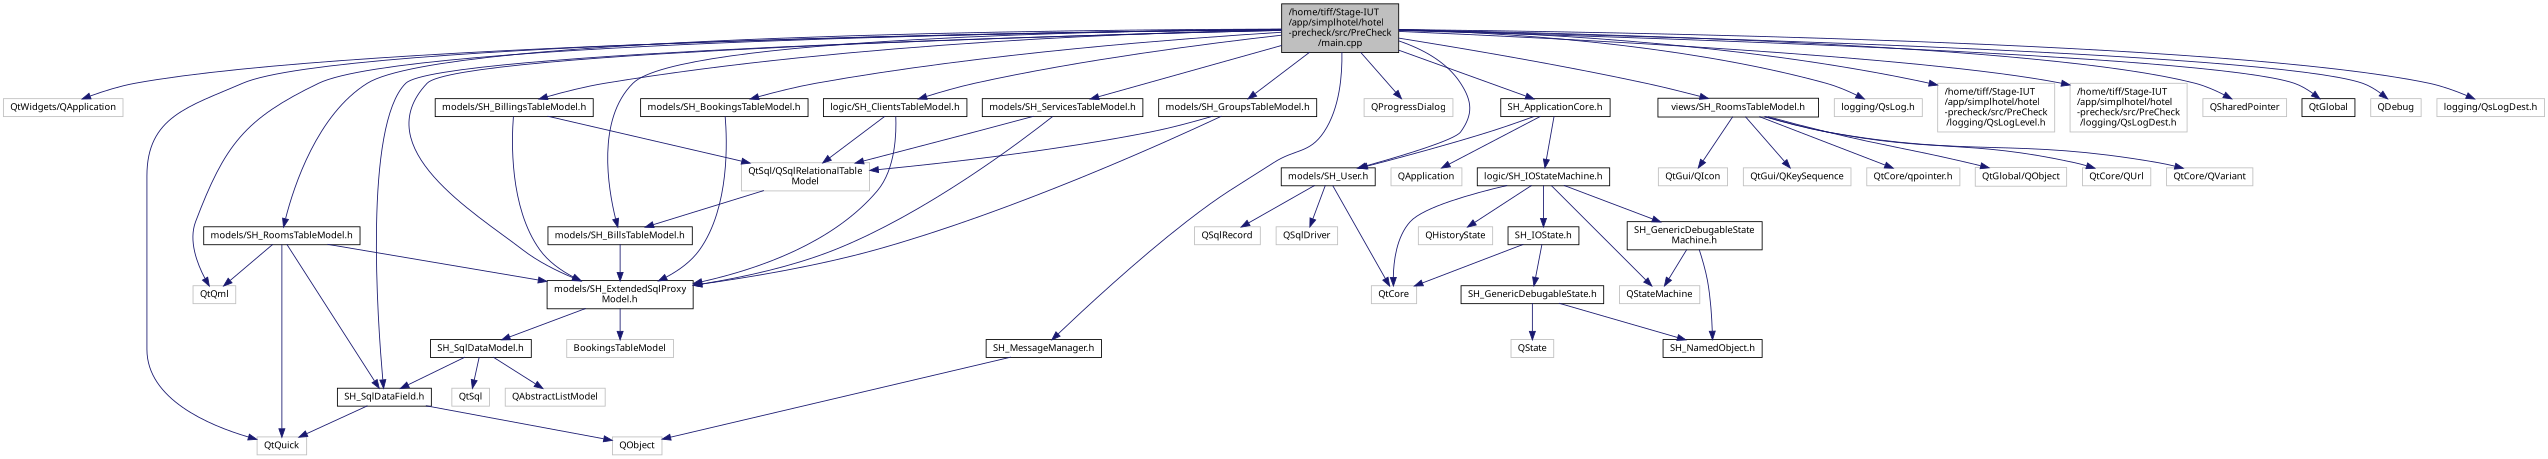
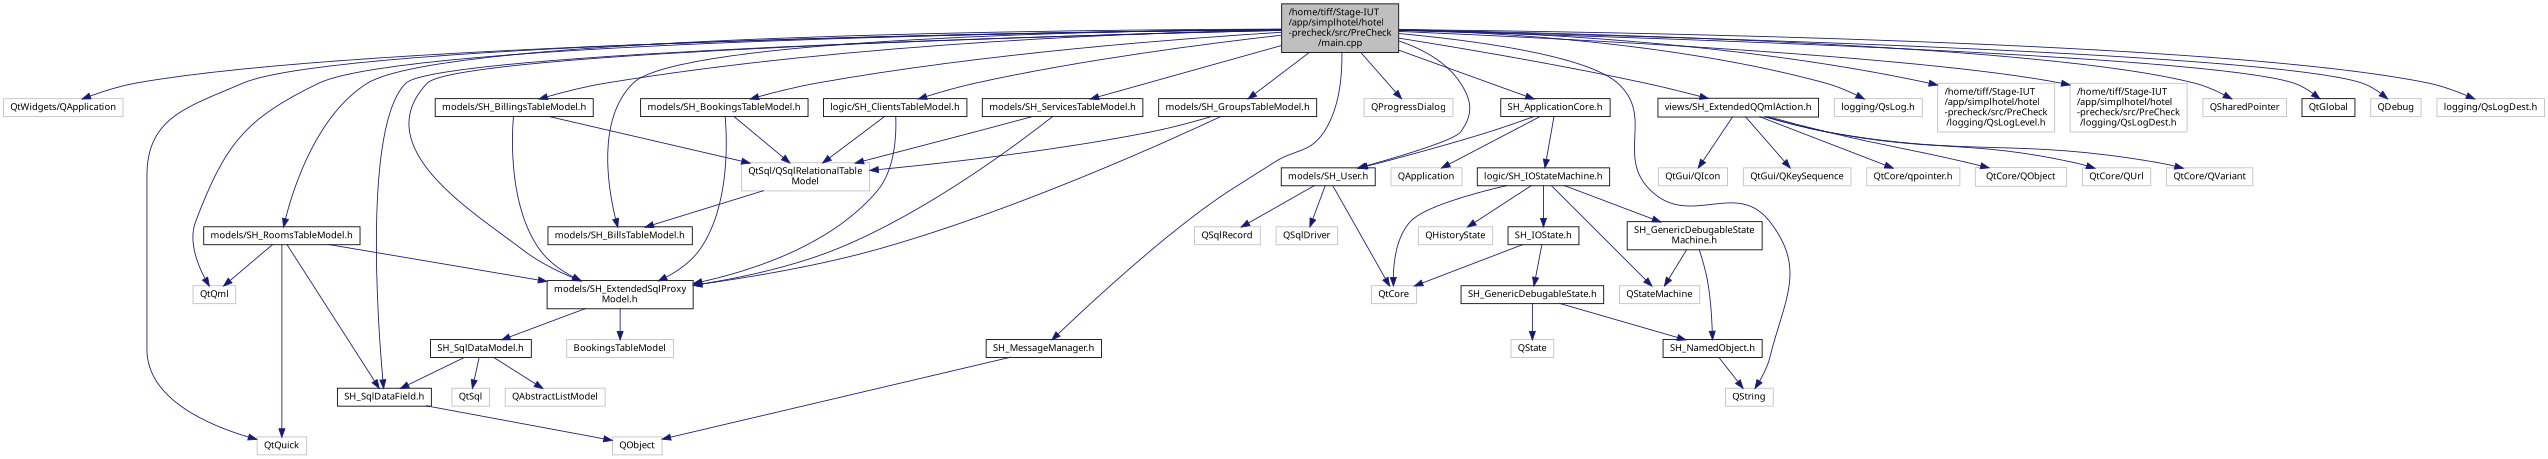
node "views/SH_RoomsTableModel.h": label "views/SH_RoomsTableModel.h" -> "views/SH_ExtendedQQmlAction.h"
edge "models/SH_BookingsTableModel.h" -> "QtSql/QSqlRelationalTable Model": added
node "QtGlobal/QObject": label "QtGlobal/QObject" -> "QtCore/QObject"
edge "models/SH_BillsTableModel.h" -> "models/SH_ExtendedSqlProxy Model.h": removed
node "QString": added
edge "SH_SqlDataField.h" -> "QtQuick": removed
